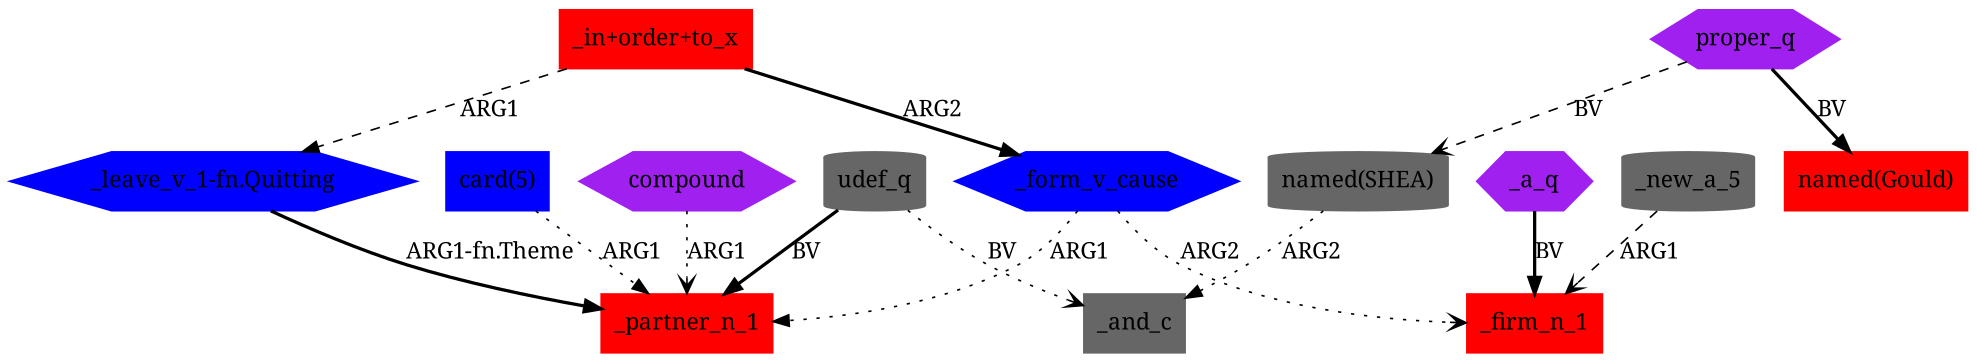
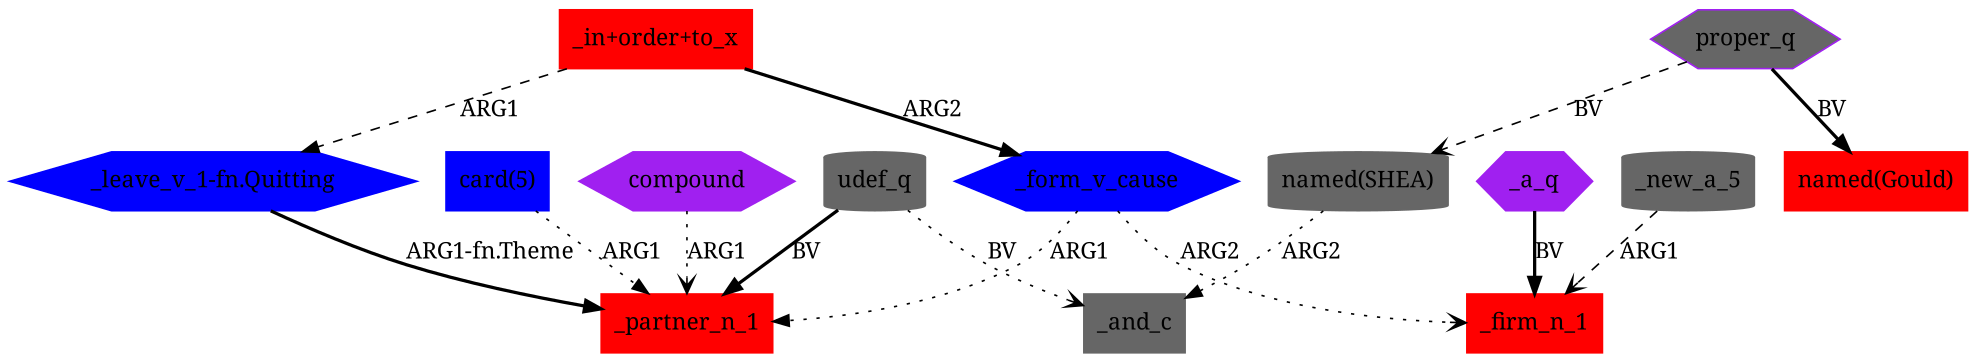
node "proper_q": fillcolor purple -> gray40
